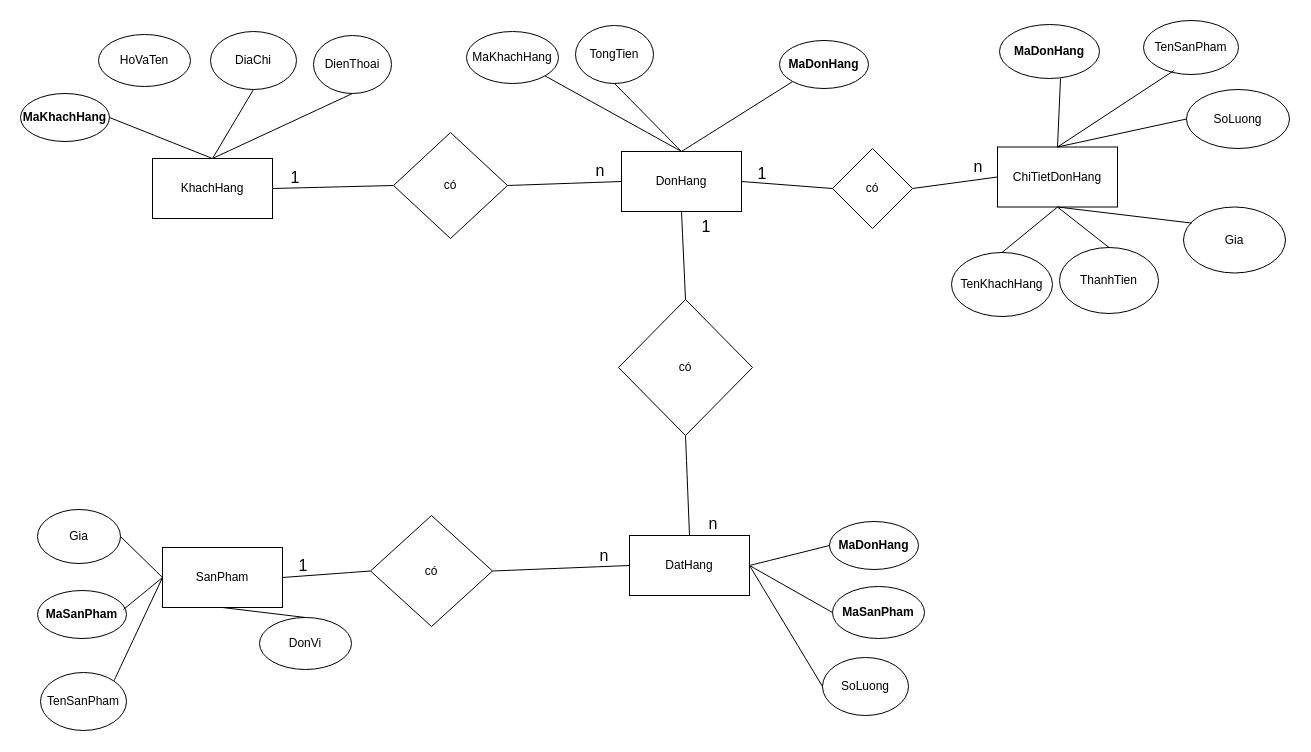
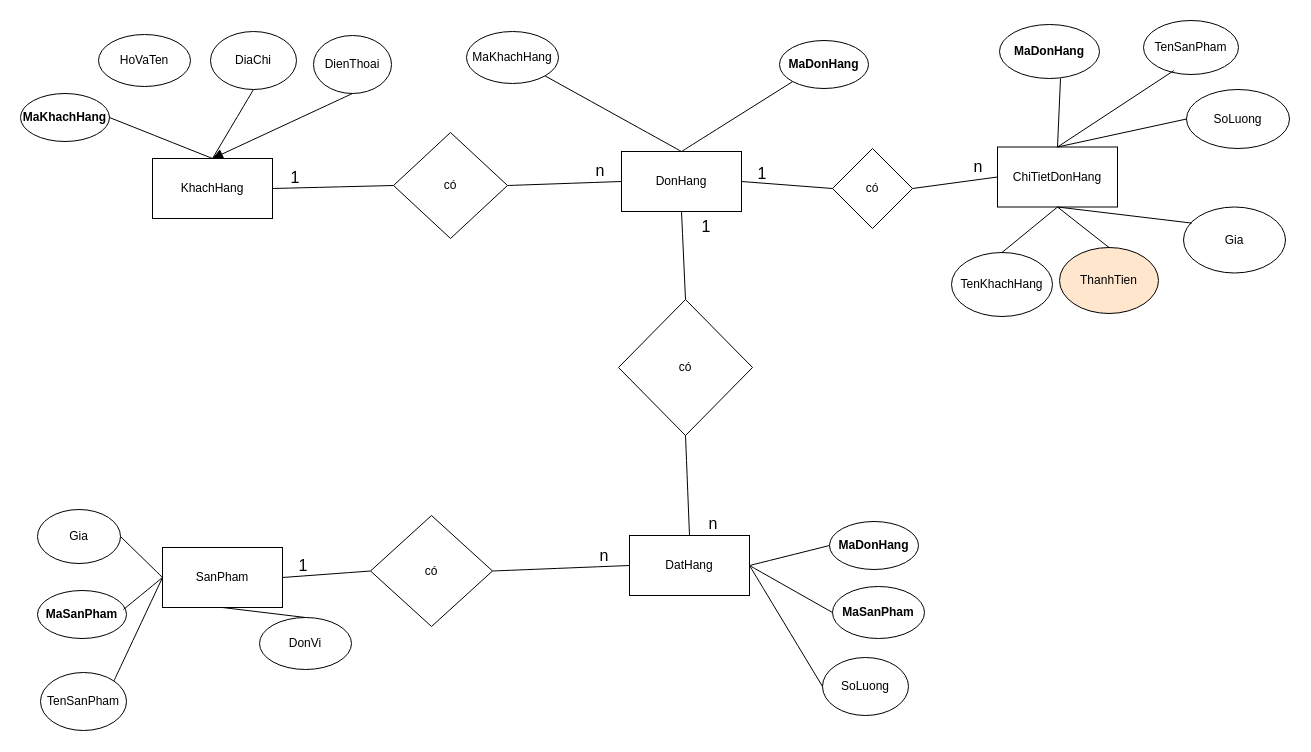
node "TongTien": removed
edge "TongTien" -- "DonHang": removed
edge "DienThoai" -- "KhachHang": arrowhead none -> block
node "ThanhTien": fillcolor #ffffff -> #ffe6cc
